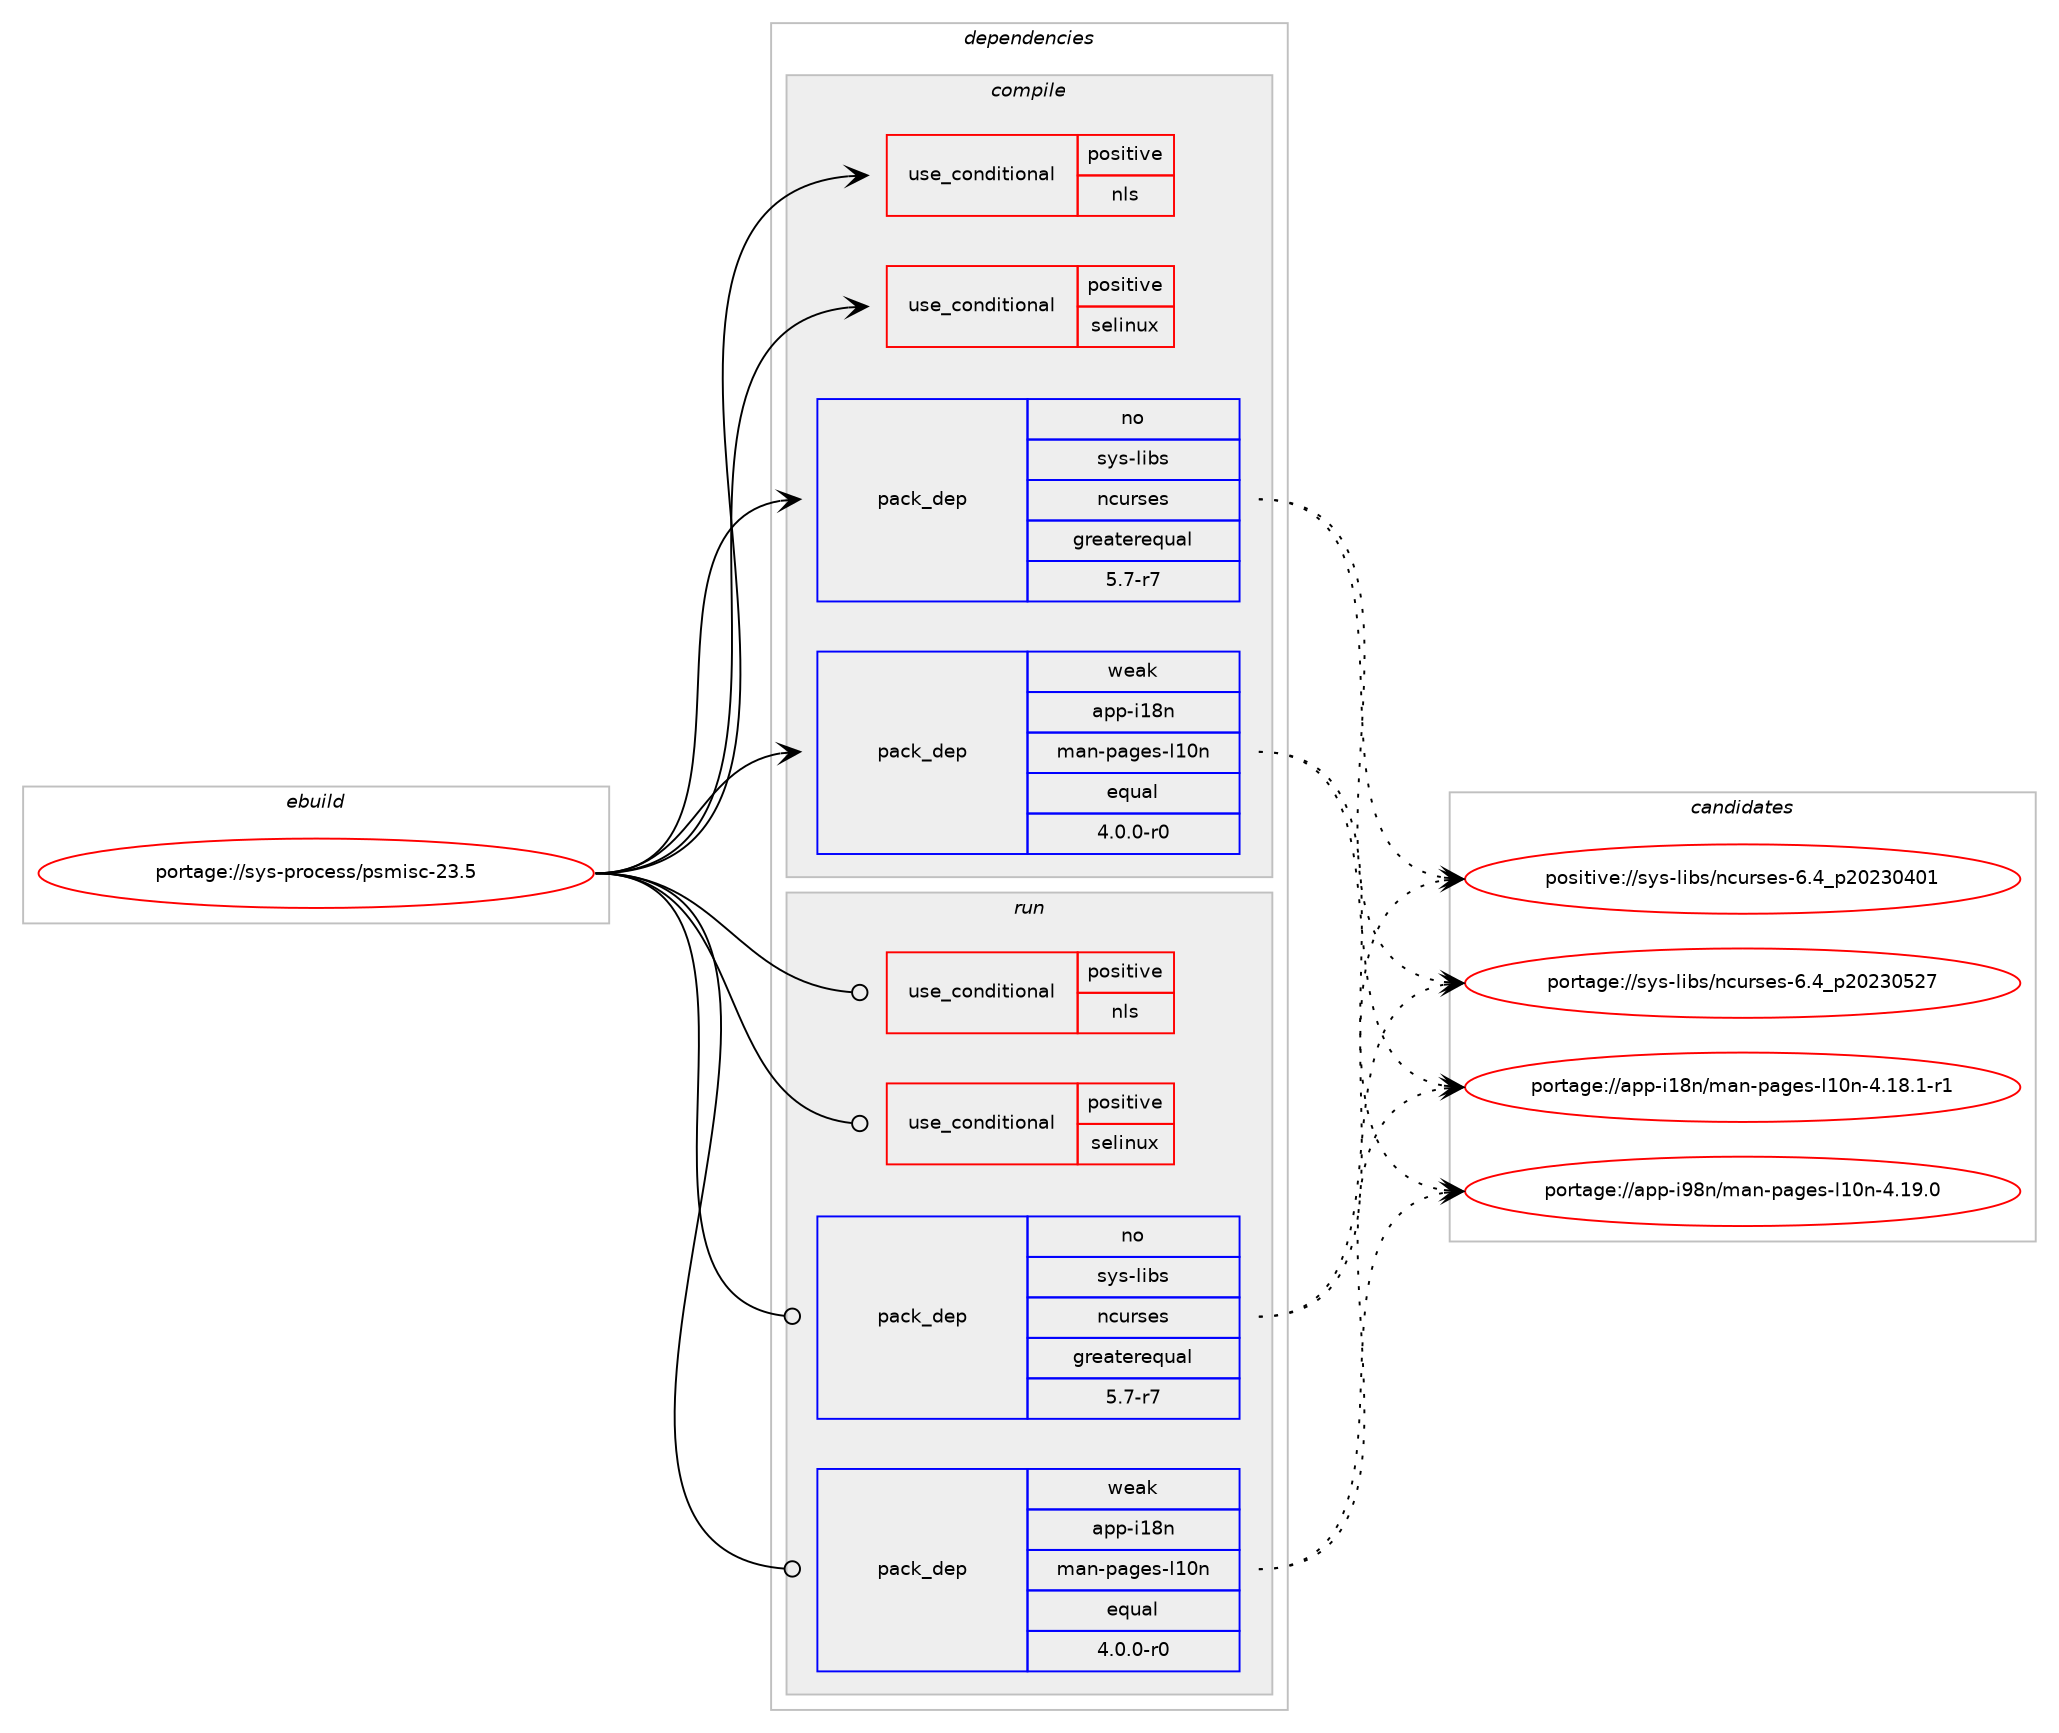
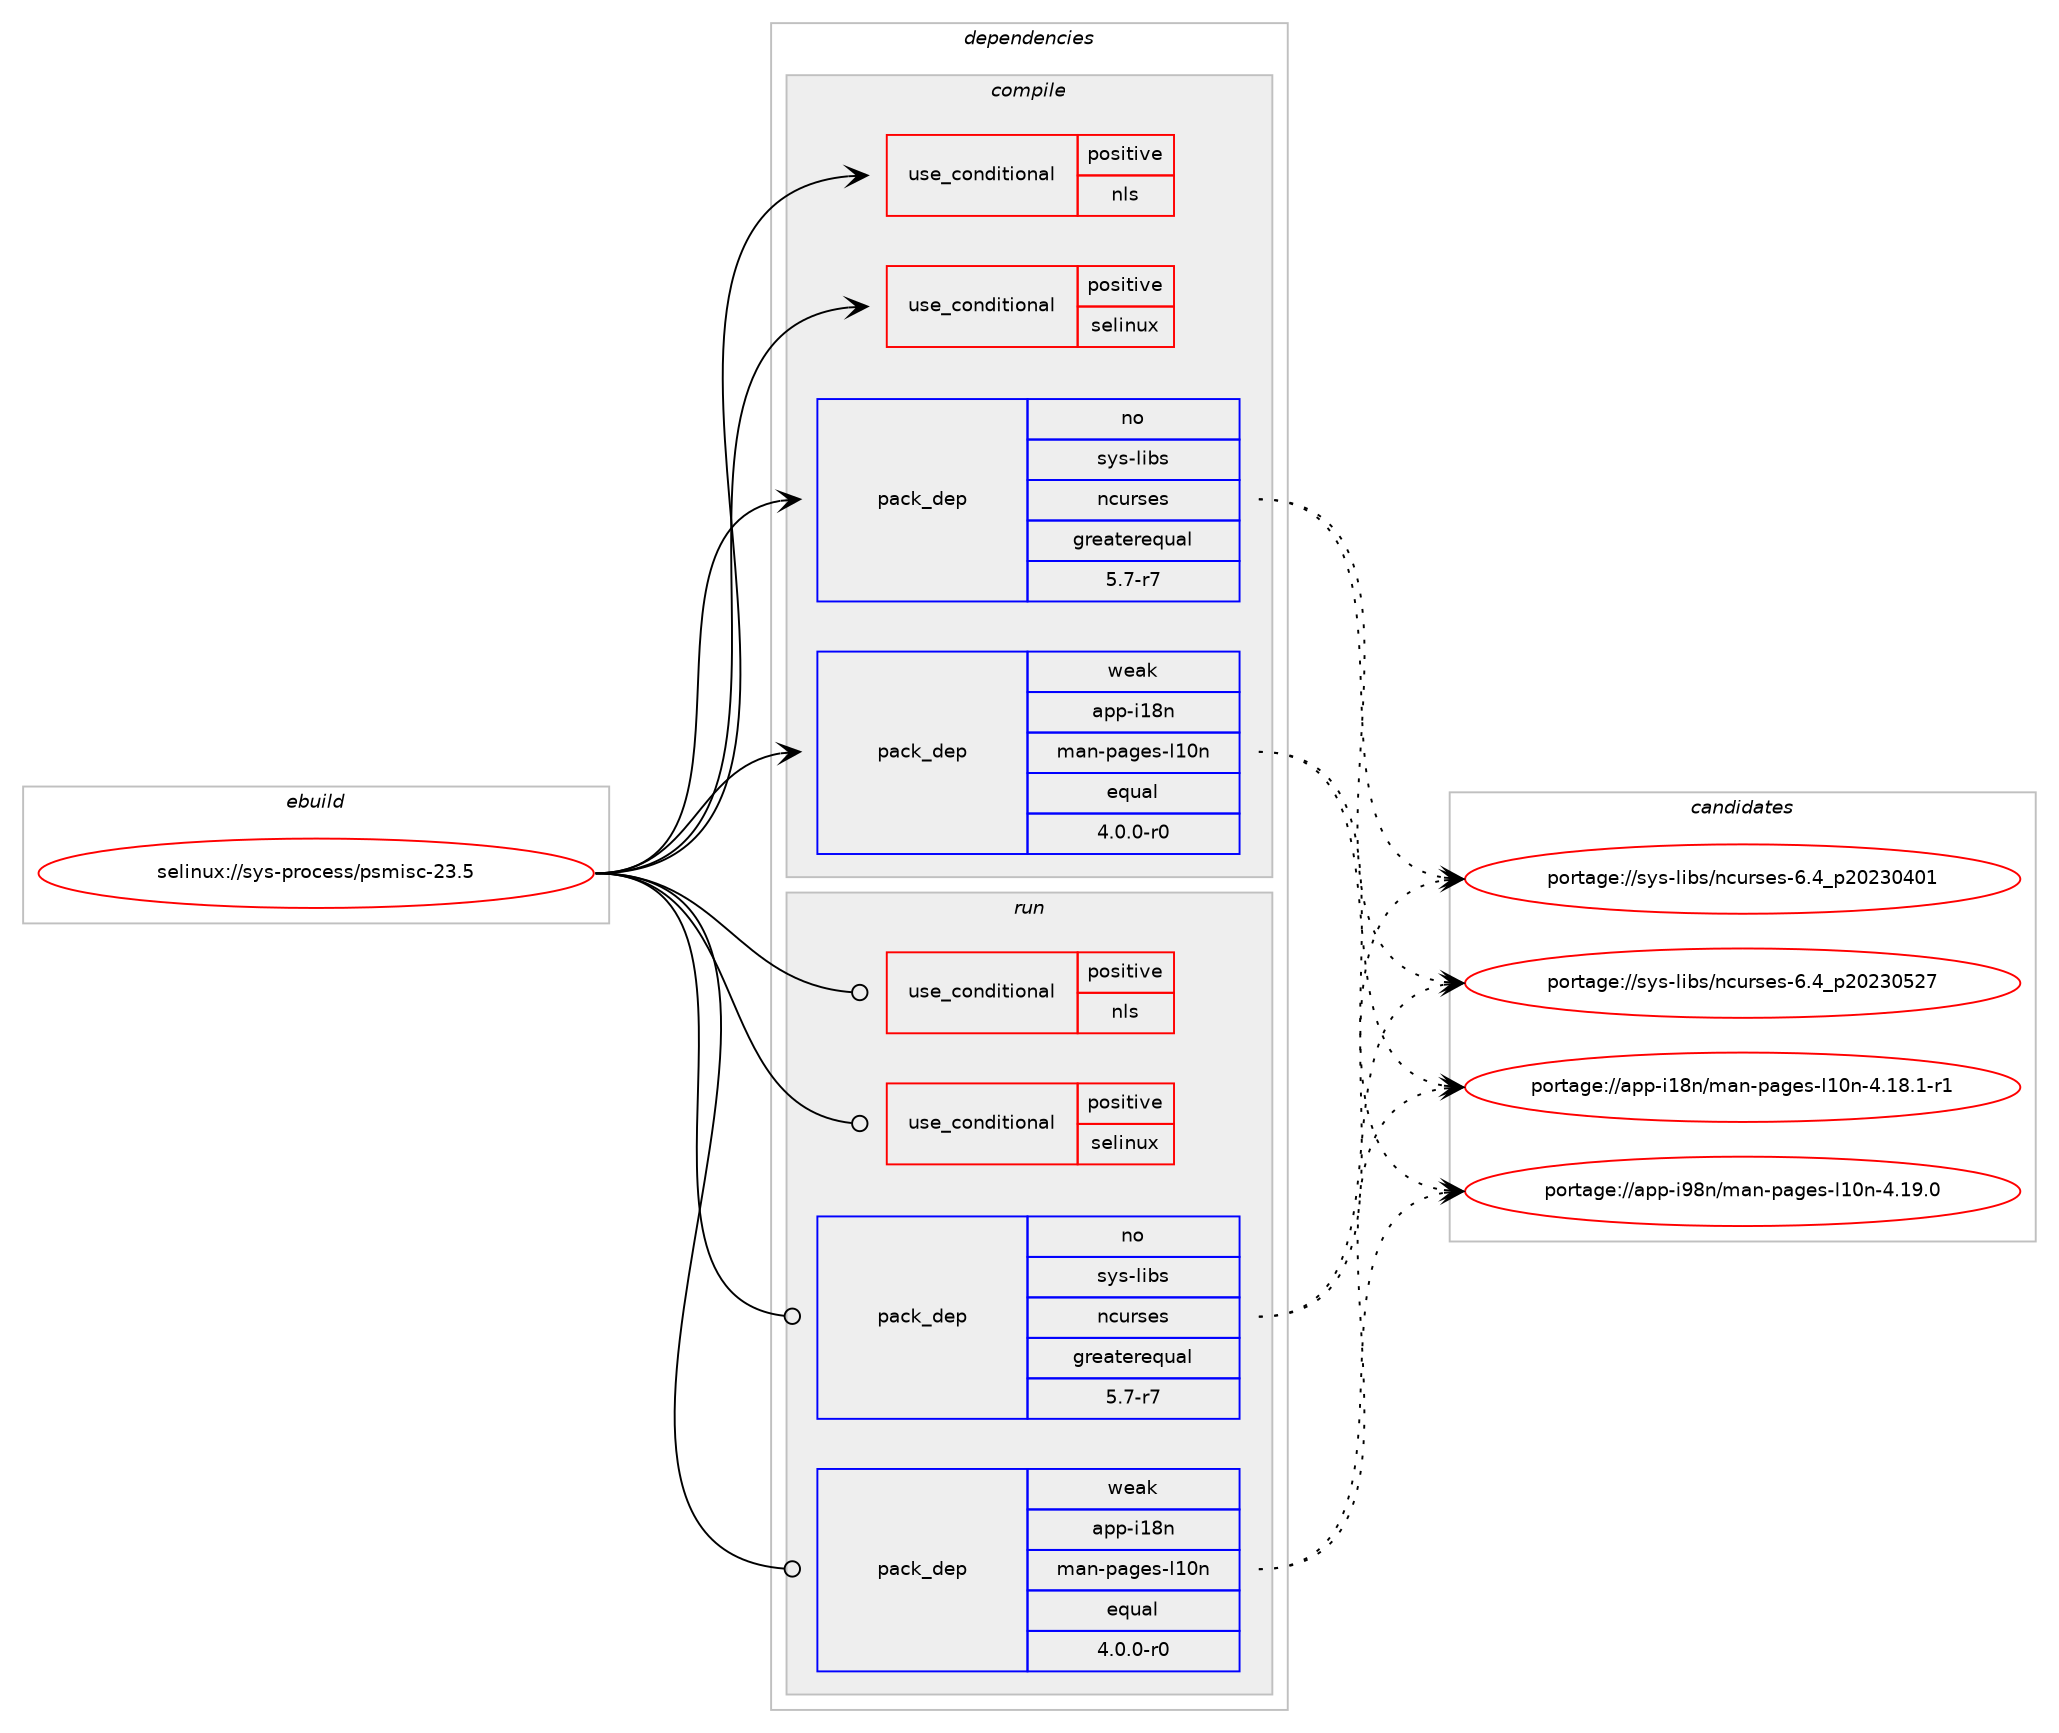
node "portage://sys-process/psmisc-23.5": label "portage://sys-process/psmisc-23.5" -> "selinux://sys-process/psmisc-23.5"
node "positive://sys-libs/ncurses-6.4_p20230401": label "positive://sys-libs/ncurses-6.4_p20230401" -> "portage://sys-libs/ncurses-6.4_p20230401"
